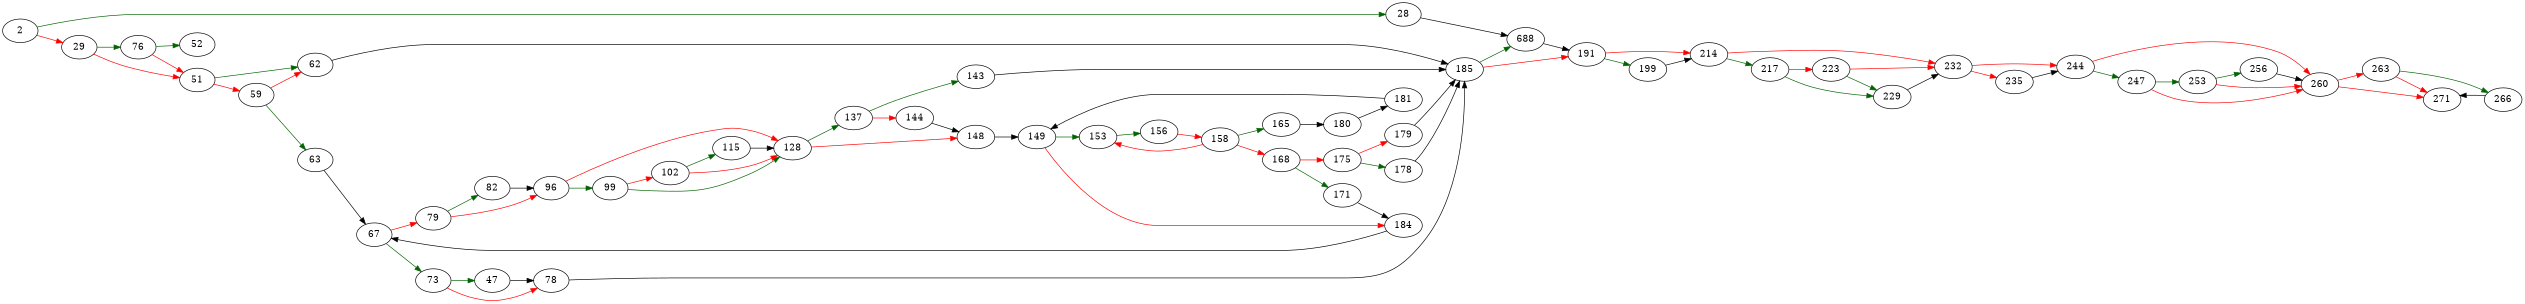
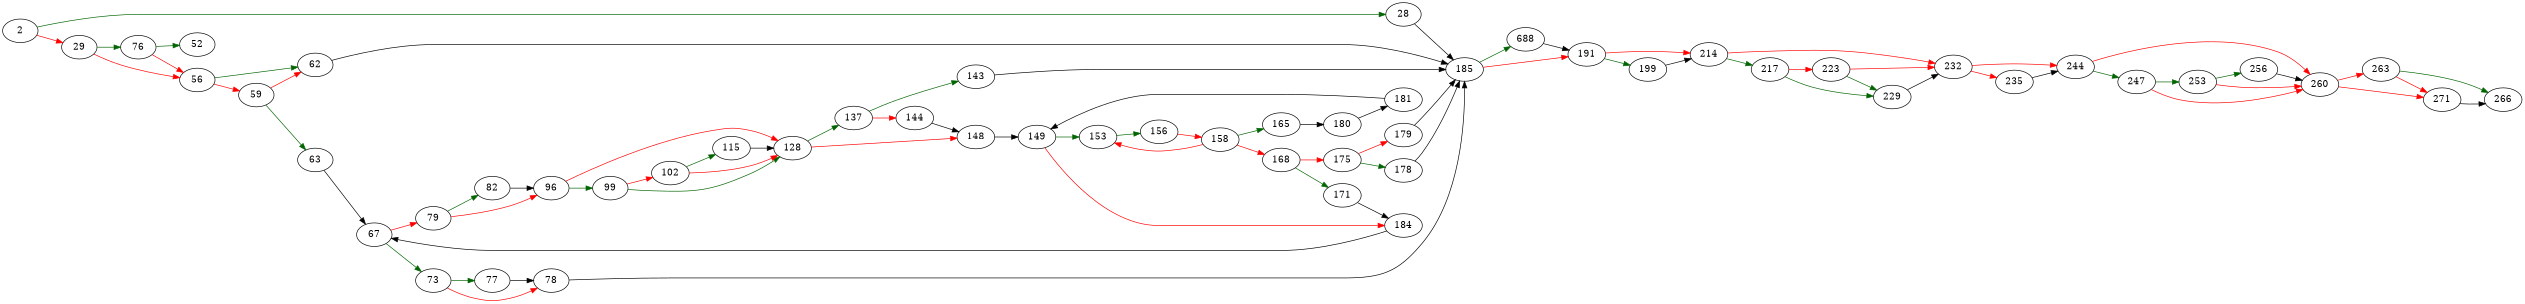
edge "28" -> "688": now "28" -> "185"
node "51": label "51" -> "56"
edge "266" -> "271": reversed
node "47": label "47" -> "77"
